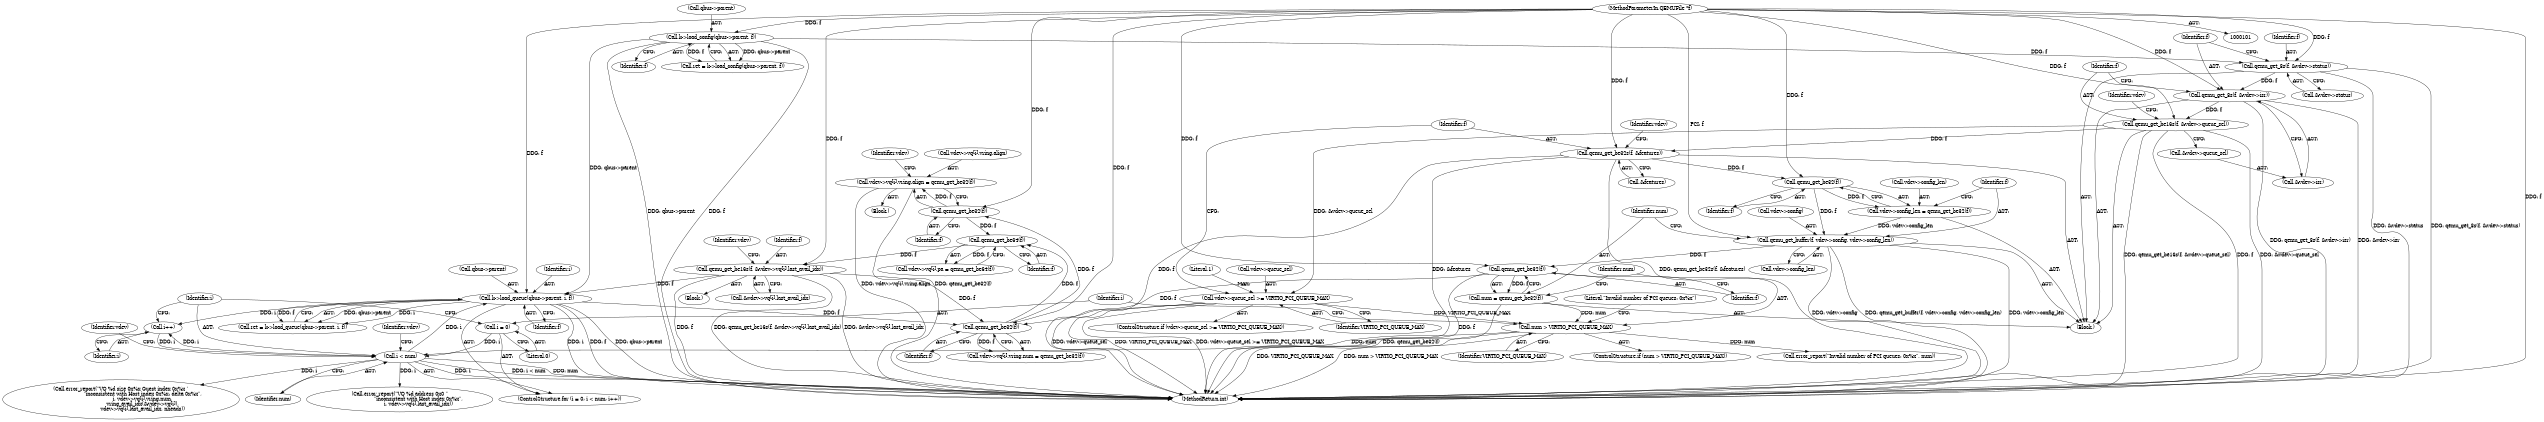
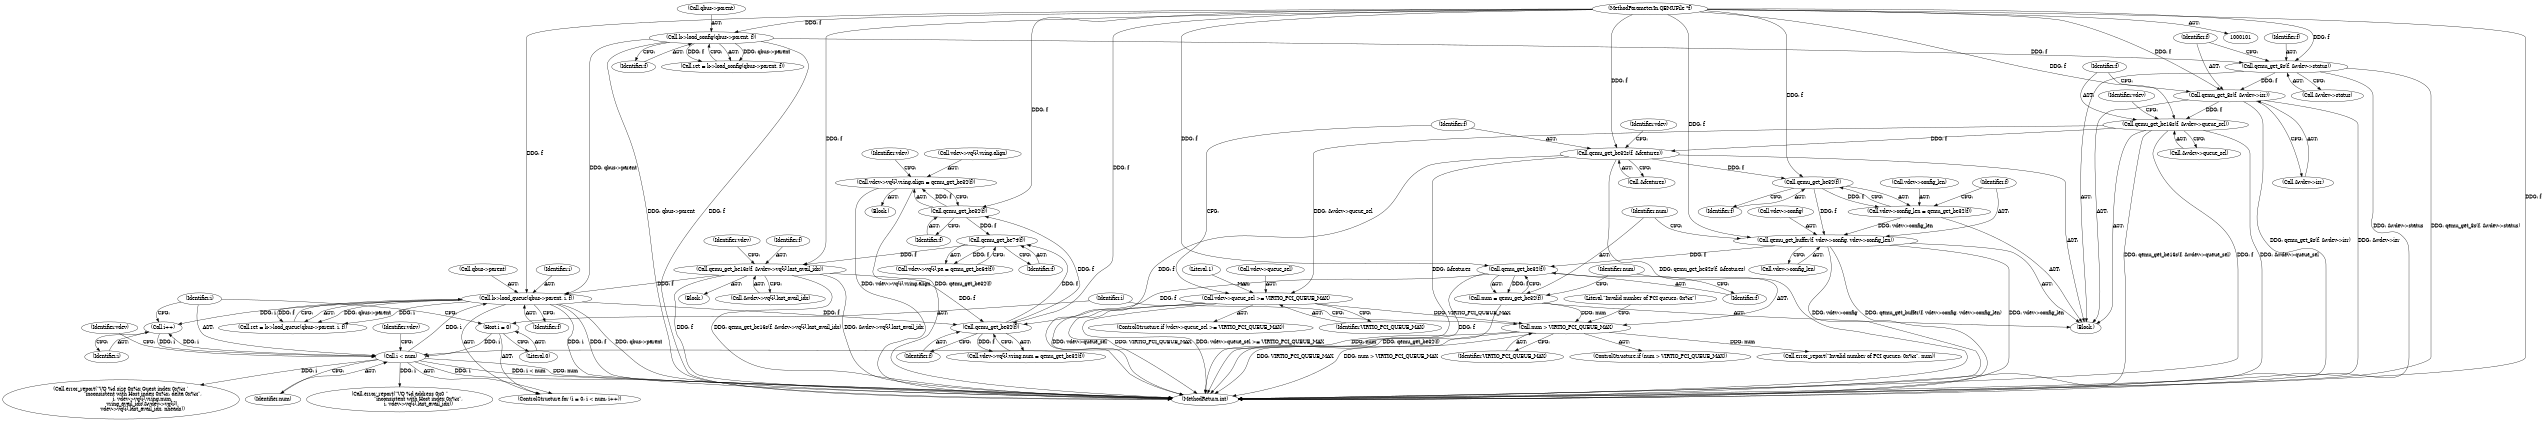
edge "(MethodParameterIn,QEMUFile *f)" -> "(Call,qemu_get_buffer(f, vdev->config, vdev->config_len))": label "PCI: f" -> "DDG: f"
edge "(Call,&vdev->queue_sel)" -> "(Call,&vdev->isr)": now "(Call,&vdev->queue_sel)" -> "(Call,qemu_get_be16s(f, &vdev->queue_sel))"
node "(Call,qemu_get_be64(f))": label "(Call,qemu_get_be64(f))" -> "(Call,qemu_get_be74(f))"
node "(Call,i = 0)": label "(Call,i = 0)" -> "(Host,i = 0)"
